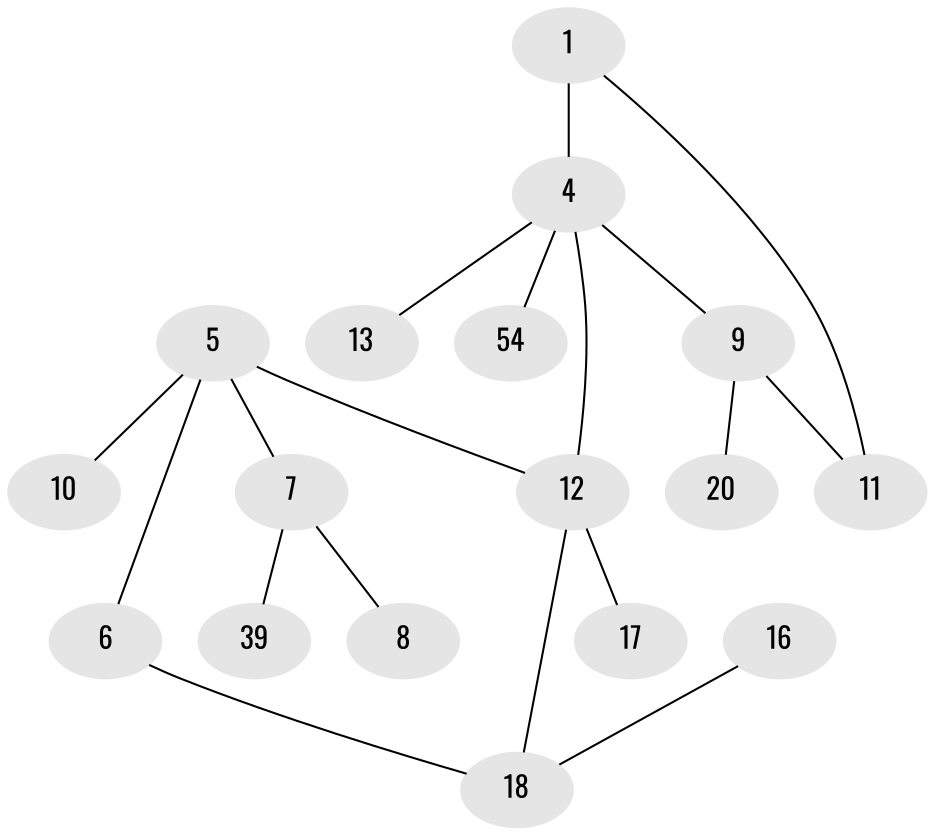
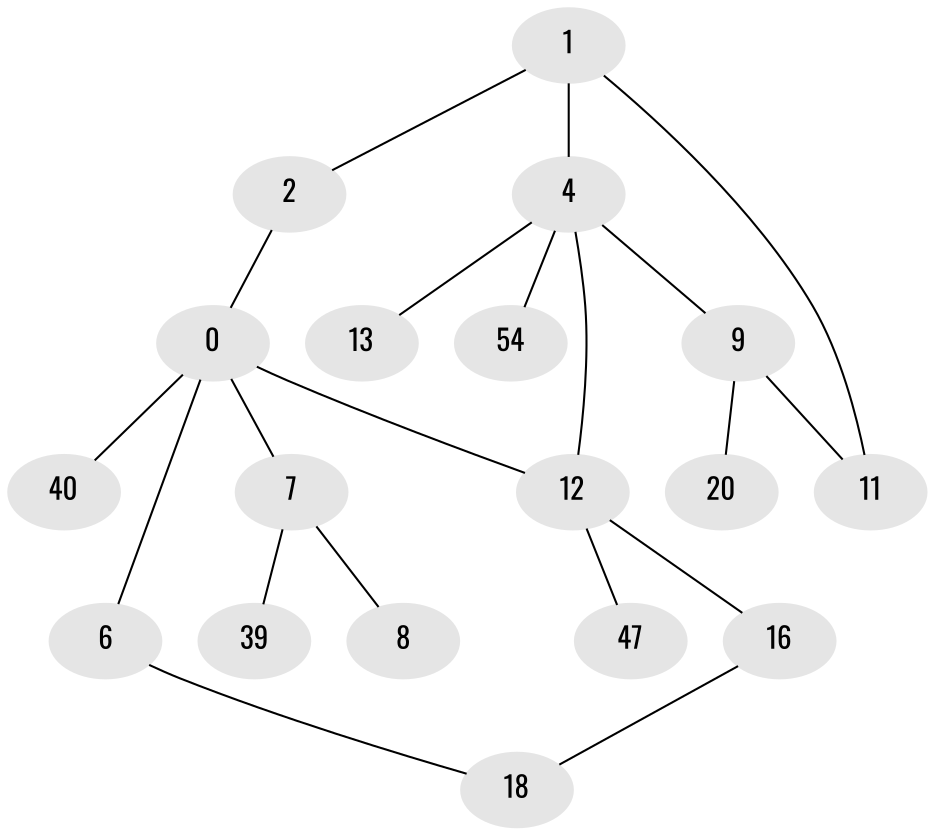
node "2": added
node "5": label "5" -> "0"
node "10": label "10" -> "40"
edge "12" -- "18": now "12" -- "16"
node "17": label "17" -> "47"
